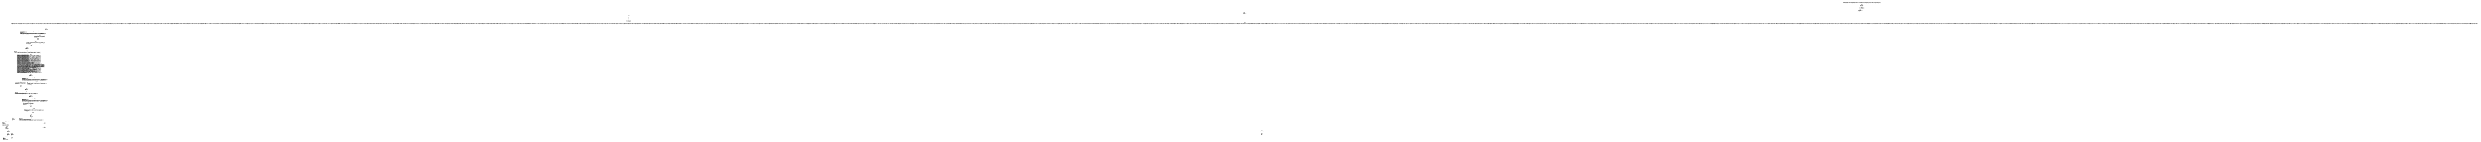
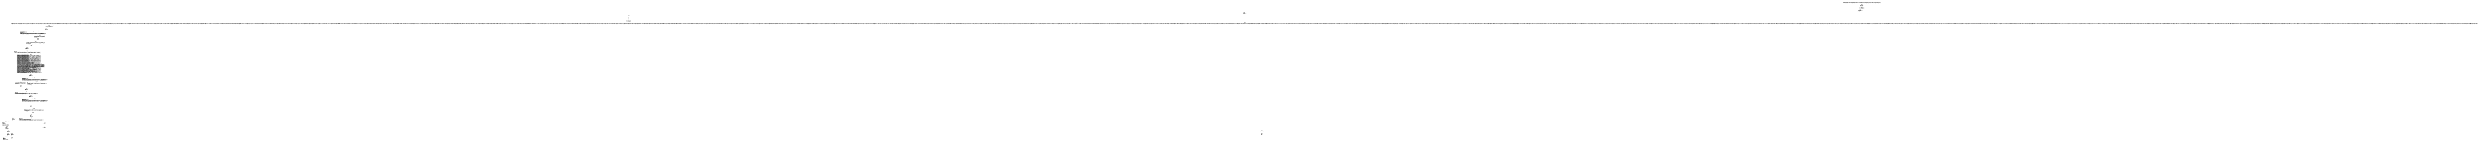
node "8: 0x0018": added
node "36: 0x01de": removed
